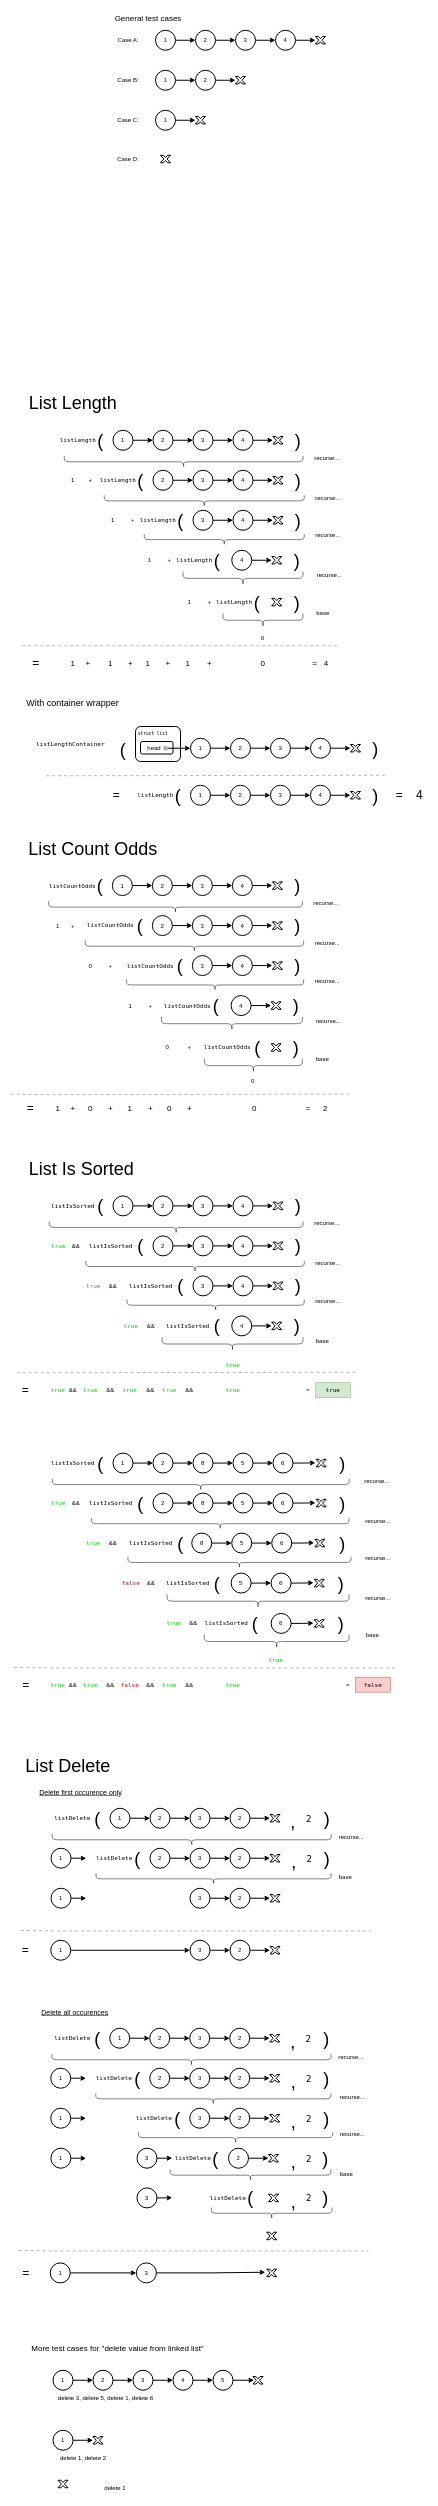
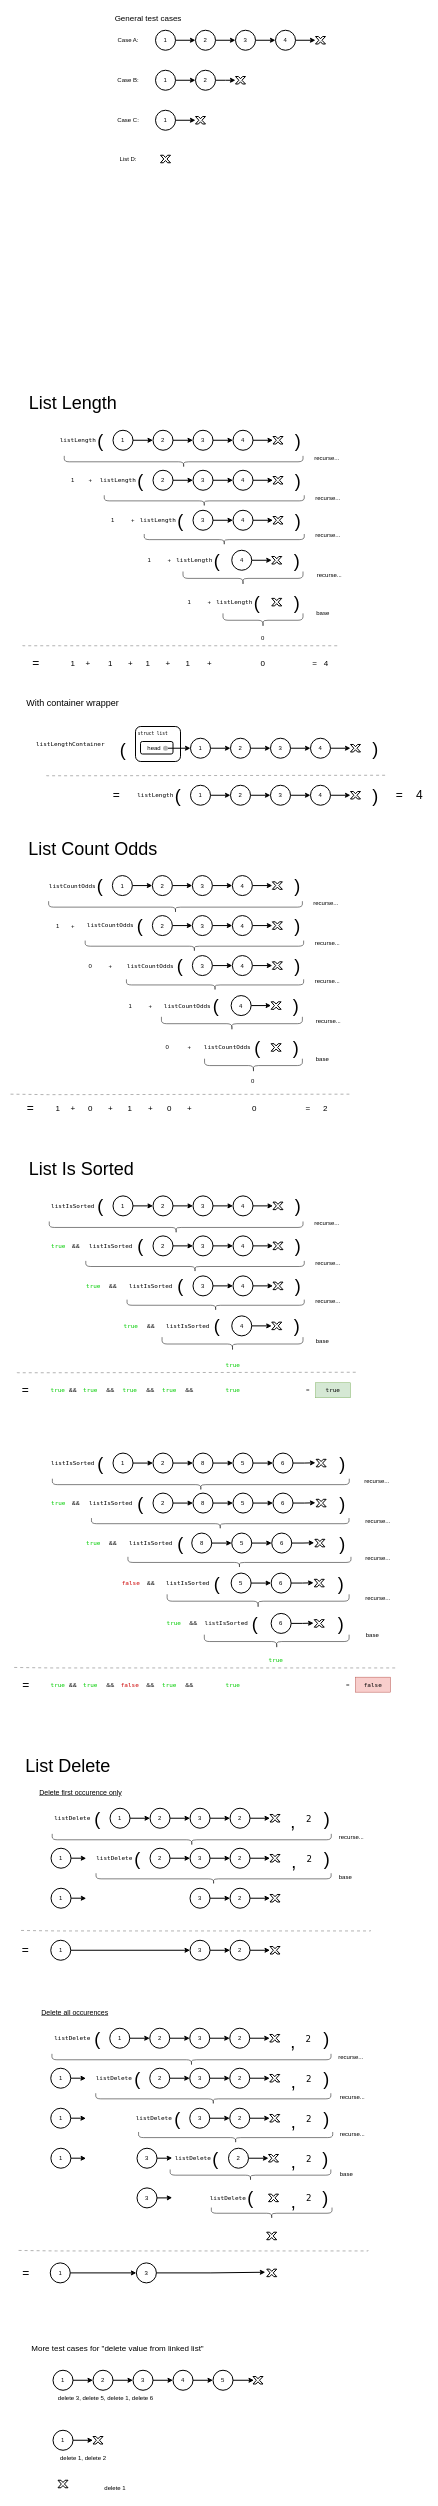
node "Case D:": label "Case D:" -> "List D:"
